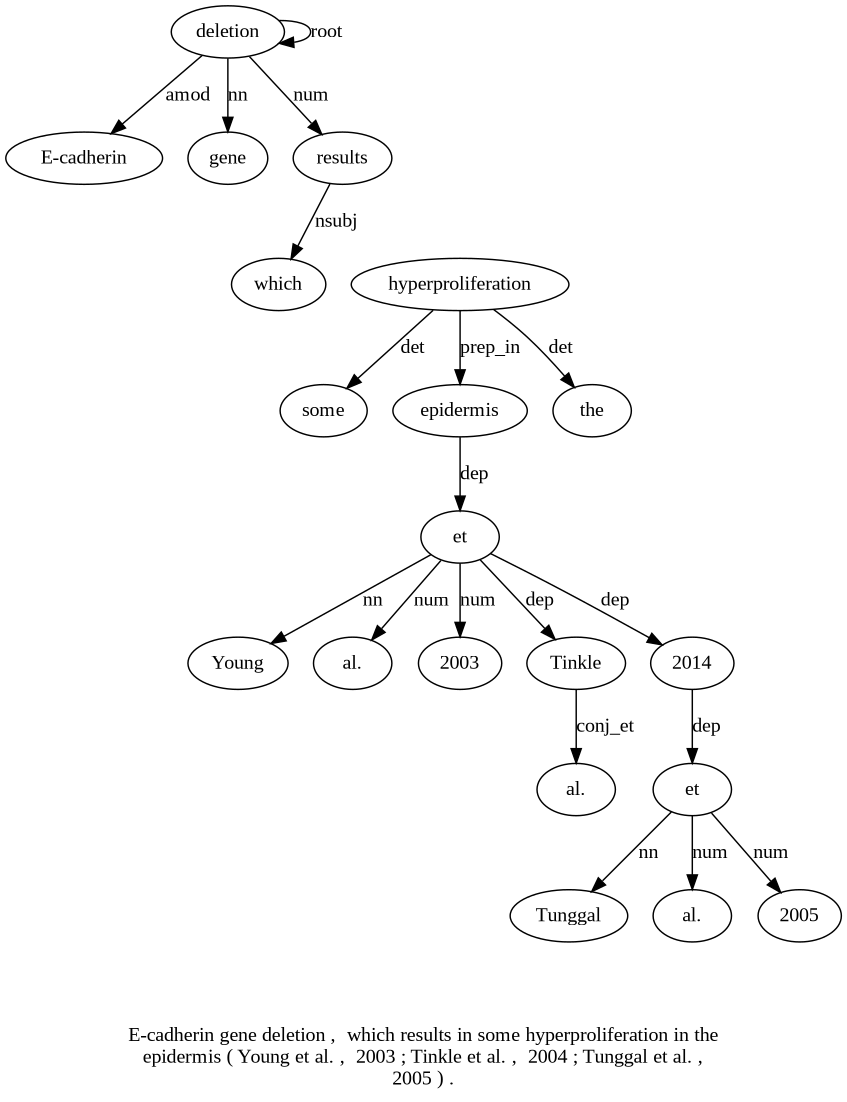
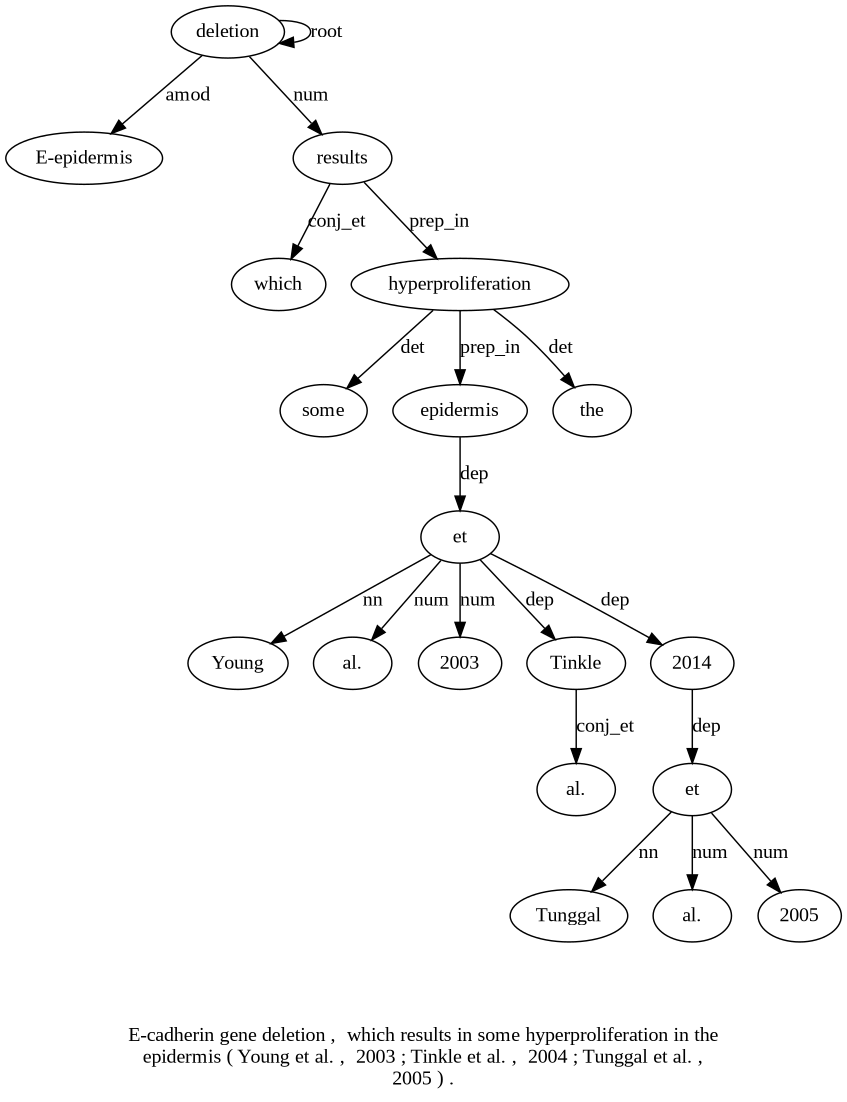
node "E-cadherin": label "E-cadherin" -> "E-epidermis"
node "gene": removed
edge "results" -> "hyperproliferation": added, label "prep_in"
edge "results" -> "which": label "nsubj" -> "conj_et"
